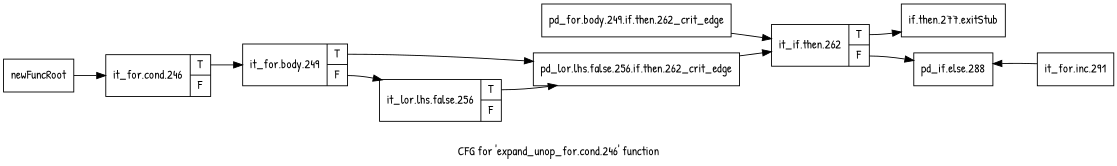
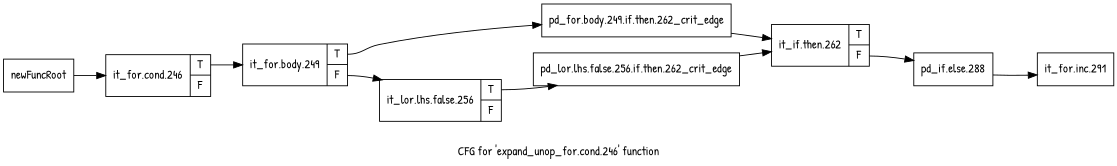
node "if.then.277.exitStub": removed
edge "it_for.body.249" -> "pd_lor.lhs.false.256.if.then.262_crit_edge": now "it_for.body.249" -> "pd_for.body.249.if.then.262_crit_edge"
edge "it_for.inc.291" -> "pd_if.else.288": reversed
